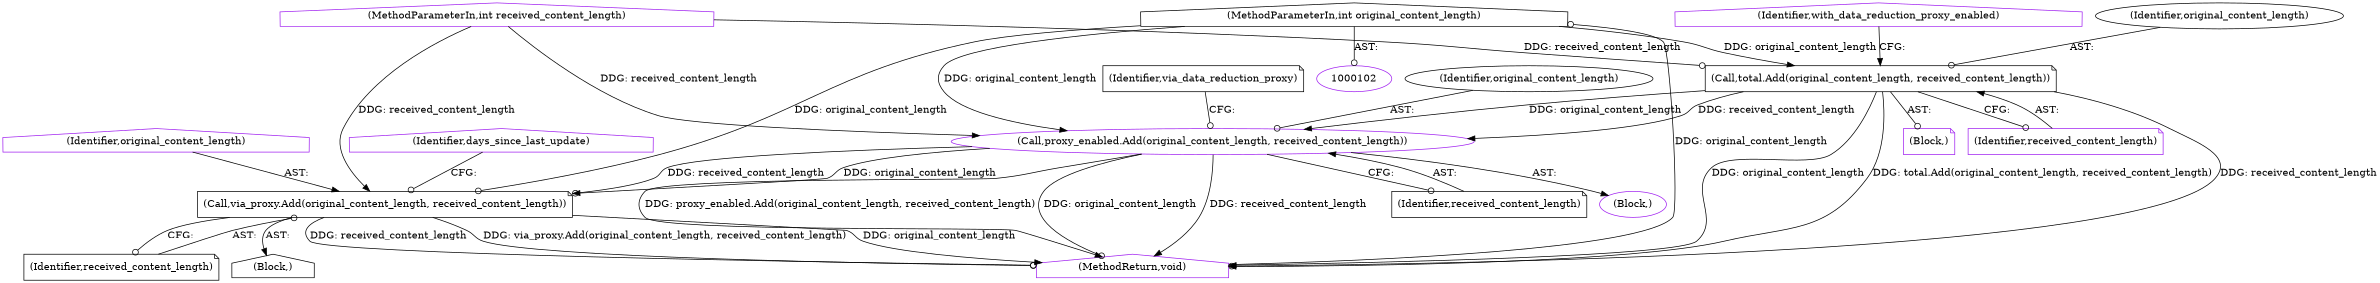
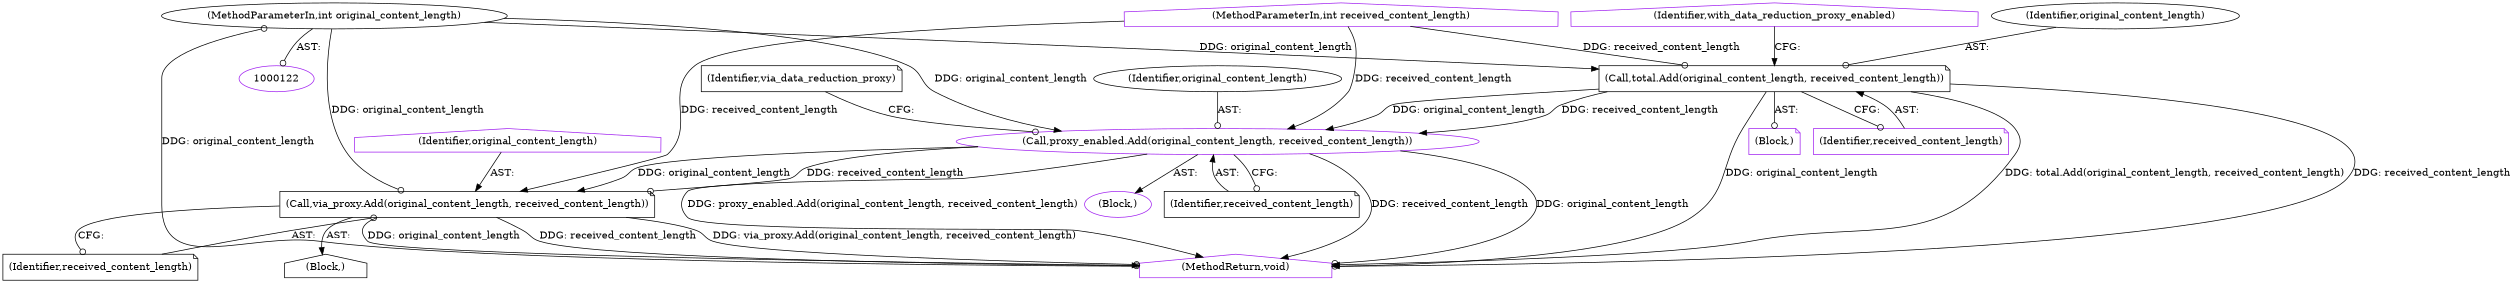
node "(MethodParameterIn,int original_content_length)": shape house -> ellipse
node "1000102": label "1000102" -> "1000122"
node "(Identifier,days_since_last_update)": removed
